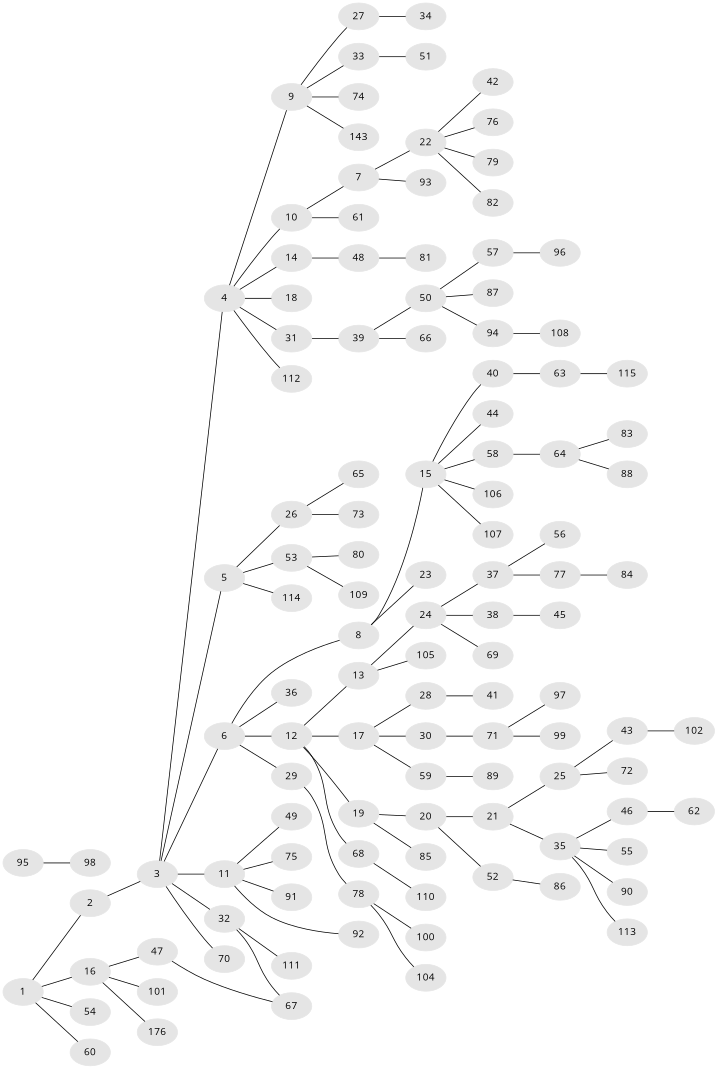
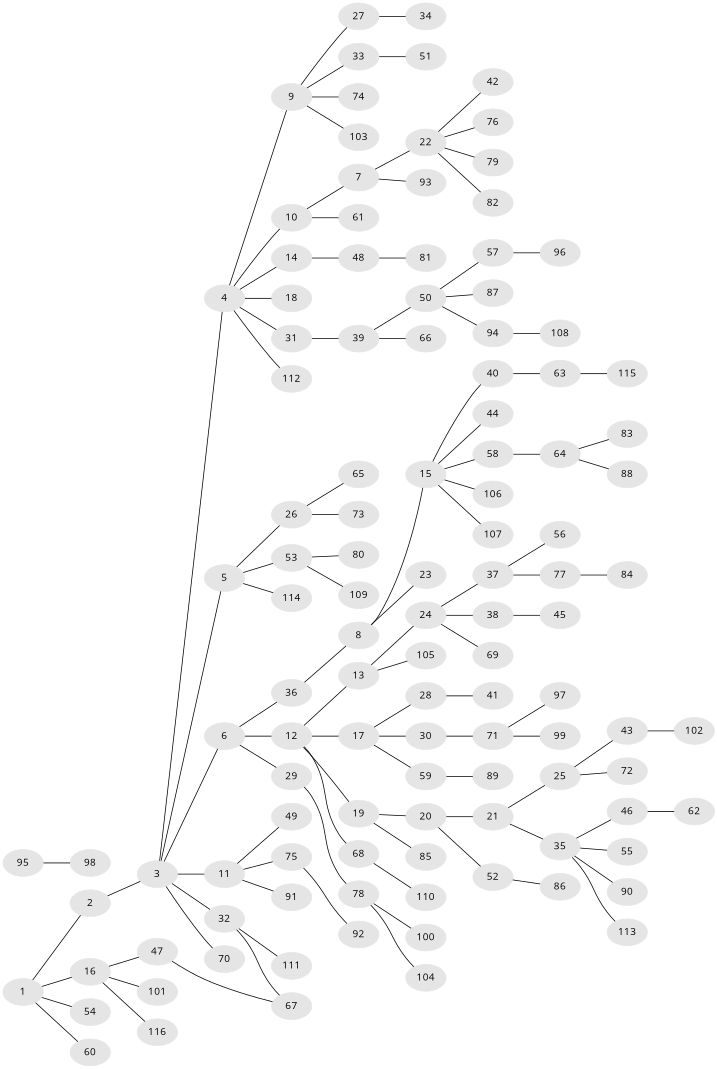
node "143": label "143" -> "103"
edge "8" -- "6": now "8" -- "36"
edge "11" -- "92": now "75" -- "92"
node "176": label "176" -> "116"
